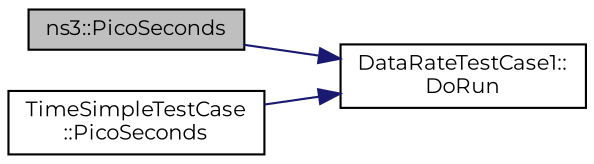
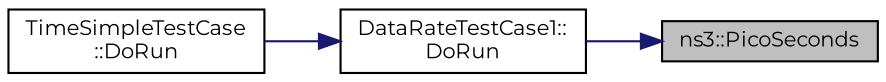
edge "ns3::PicoSeconds" -> "DataRateTestCase1:: DoRun": reversed
node "TimeSimpleTestCase ::PicoSeconds": label "TimeSimpleTestCase ::PicoSeconds" -> "TimeSimpleTestCase ::DoRun"
